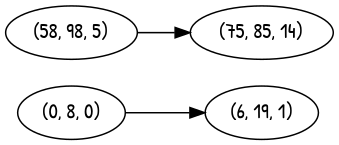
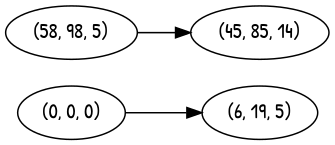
node "(75, 85, 14)": label "(75, 85, 14)" -> "(45, 85, 14)"
node "(0, 8, 0)": label "(0, 8, 0)" -> "(0, 0, 0)"
node "(6, 19, 1)": label "(6, 19, 1)" -> "(6, 19, 5)"
